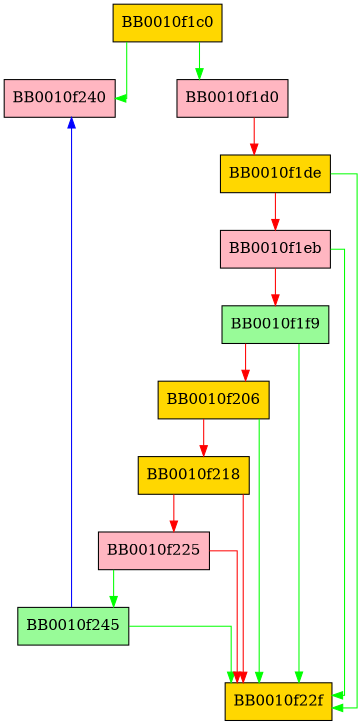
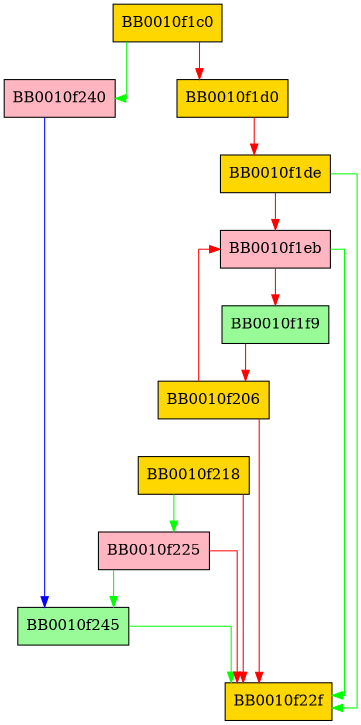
edge "BB0010f1c0" -> "BB0010f1d0": color green -> red
node "BB0010f1d0": fillcolor lightpink -> gold
edge "BB0010f245" -> "BB0010f240": reversed
edge "BB0010f206" -> "BB0010f218": now "BB0010f206" -> "BB0010f1eb"
edge "BB0010f218" -> "BB0010f225": color red -> green
edge "BB0010f1f9" -> "BB0010f22f": removed
edge "BB0010f206" -> "BB0010f22f": color green -> red
